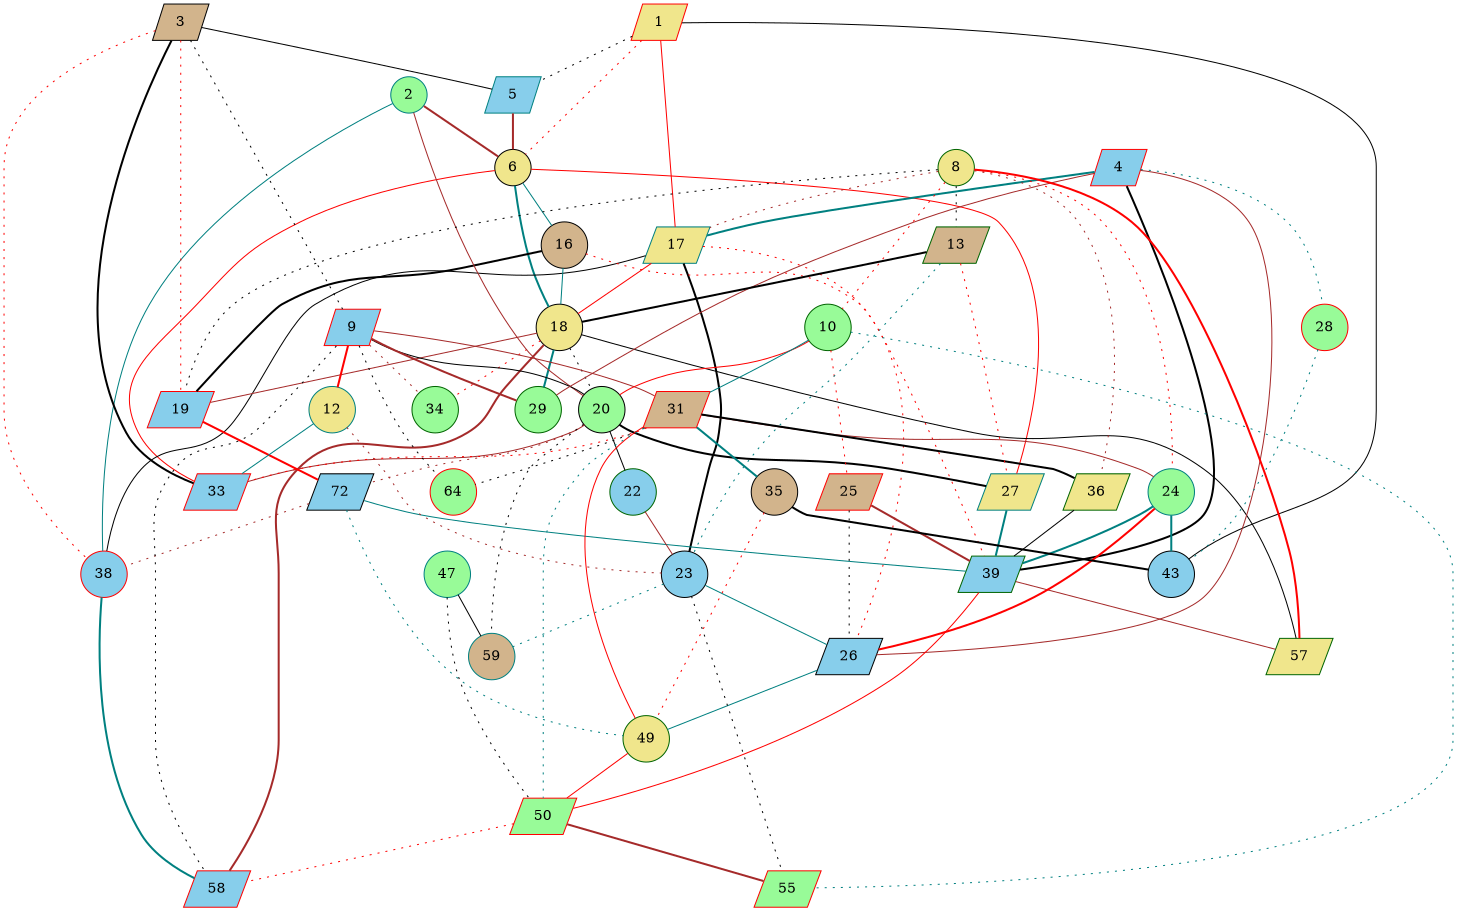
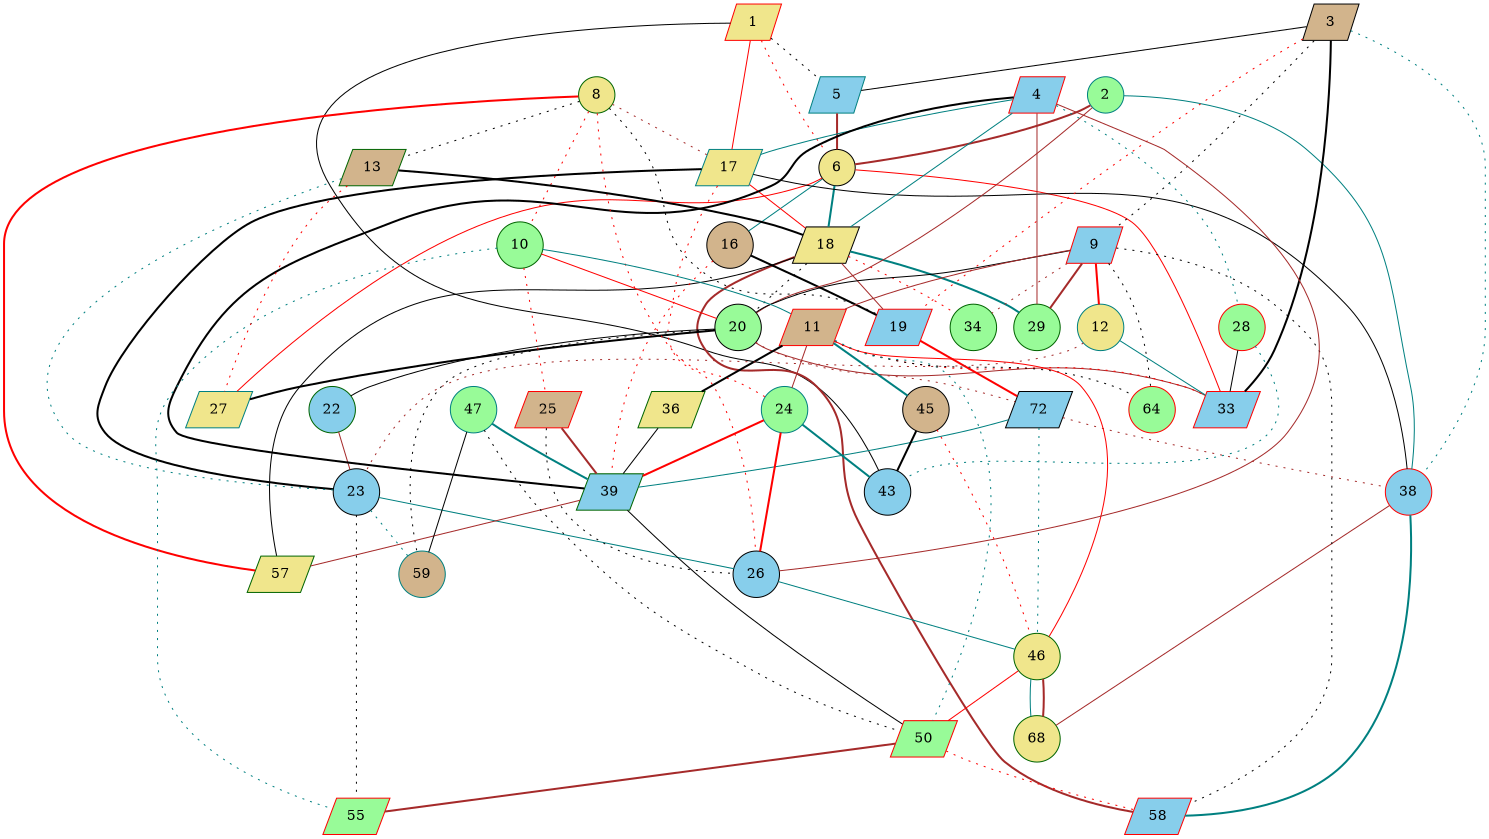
edge "4" -- "17": style bold -> solid
edge "3" -- "38": color red -> teal
edge "16" -- "18": now "4" -- "18"
edge "8" -- "36": removed
node "18": shape circle -> parallelogram
edge "28" -- "33": added
node "31": label "31" -> "11"
node "35": label "35" -> "45"
edge "27" -- "39": now "47" -- "39"
edge "24" -- "39": color teal -> red
node "26": shape parallelogram -> circle
edge "39" -- "50": color red -> black
node "49": label "49" -> "46"
node "68": added
